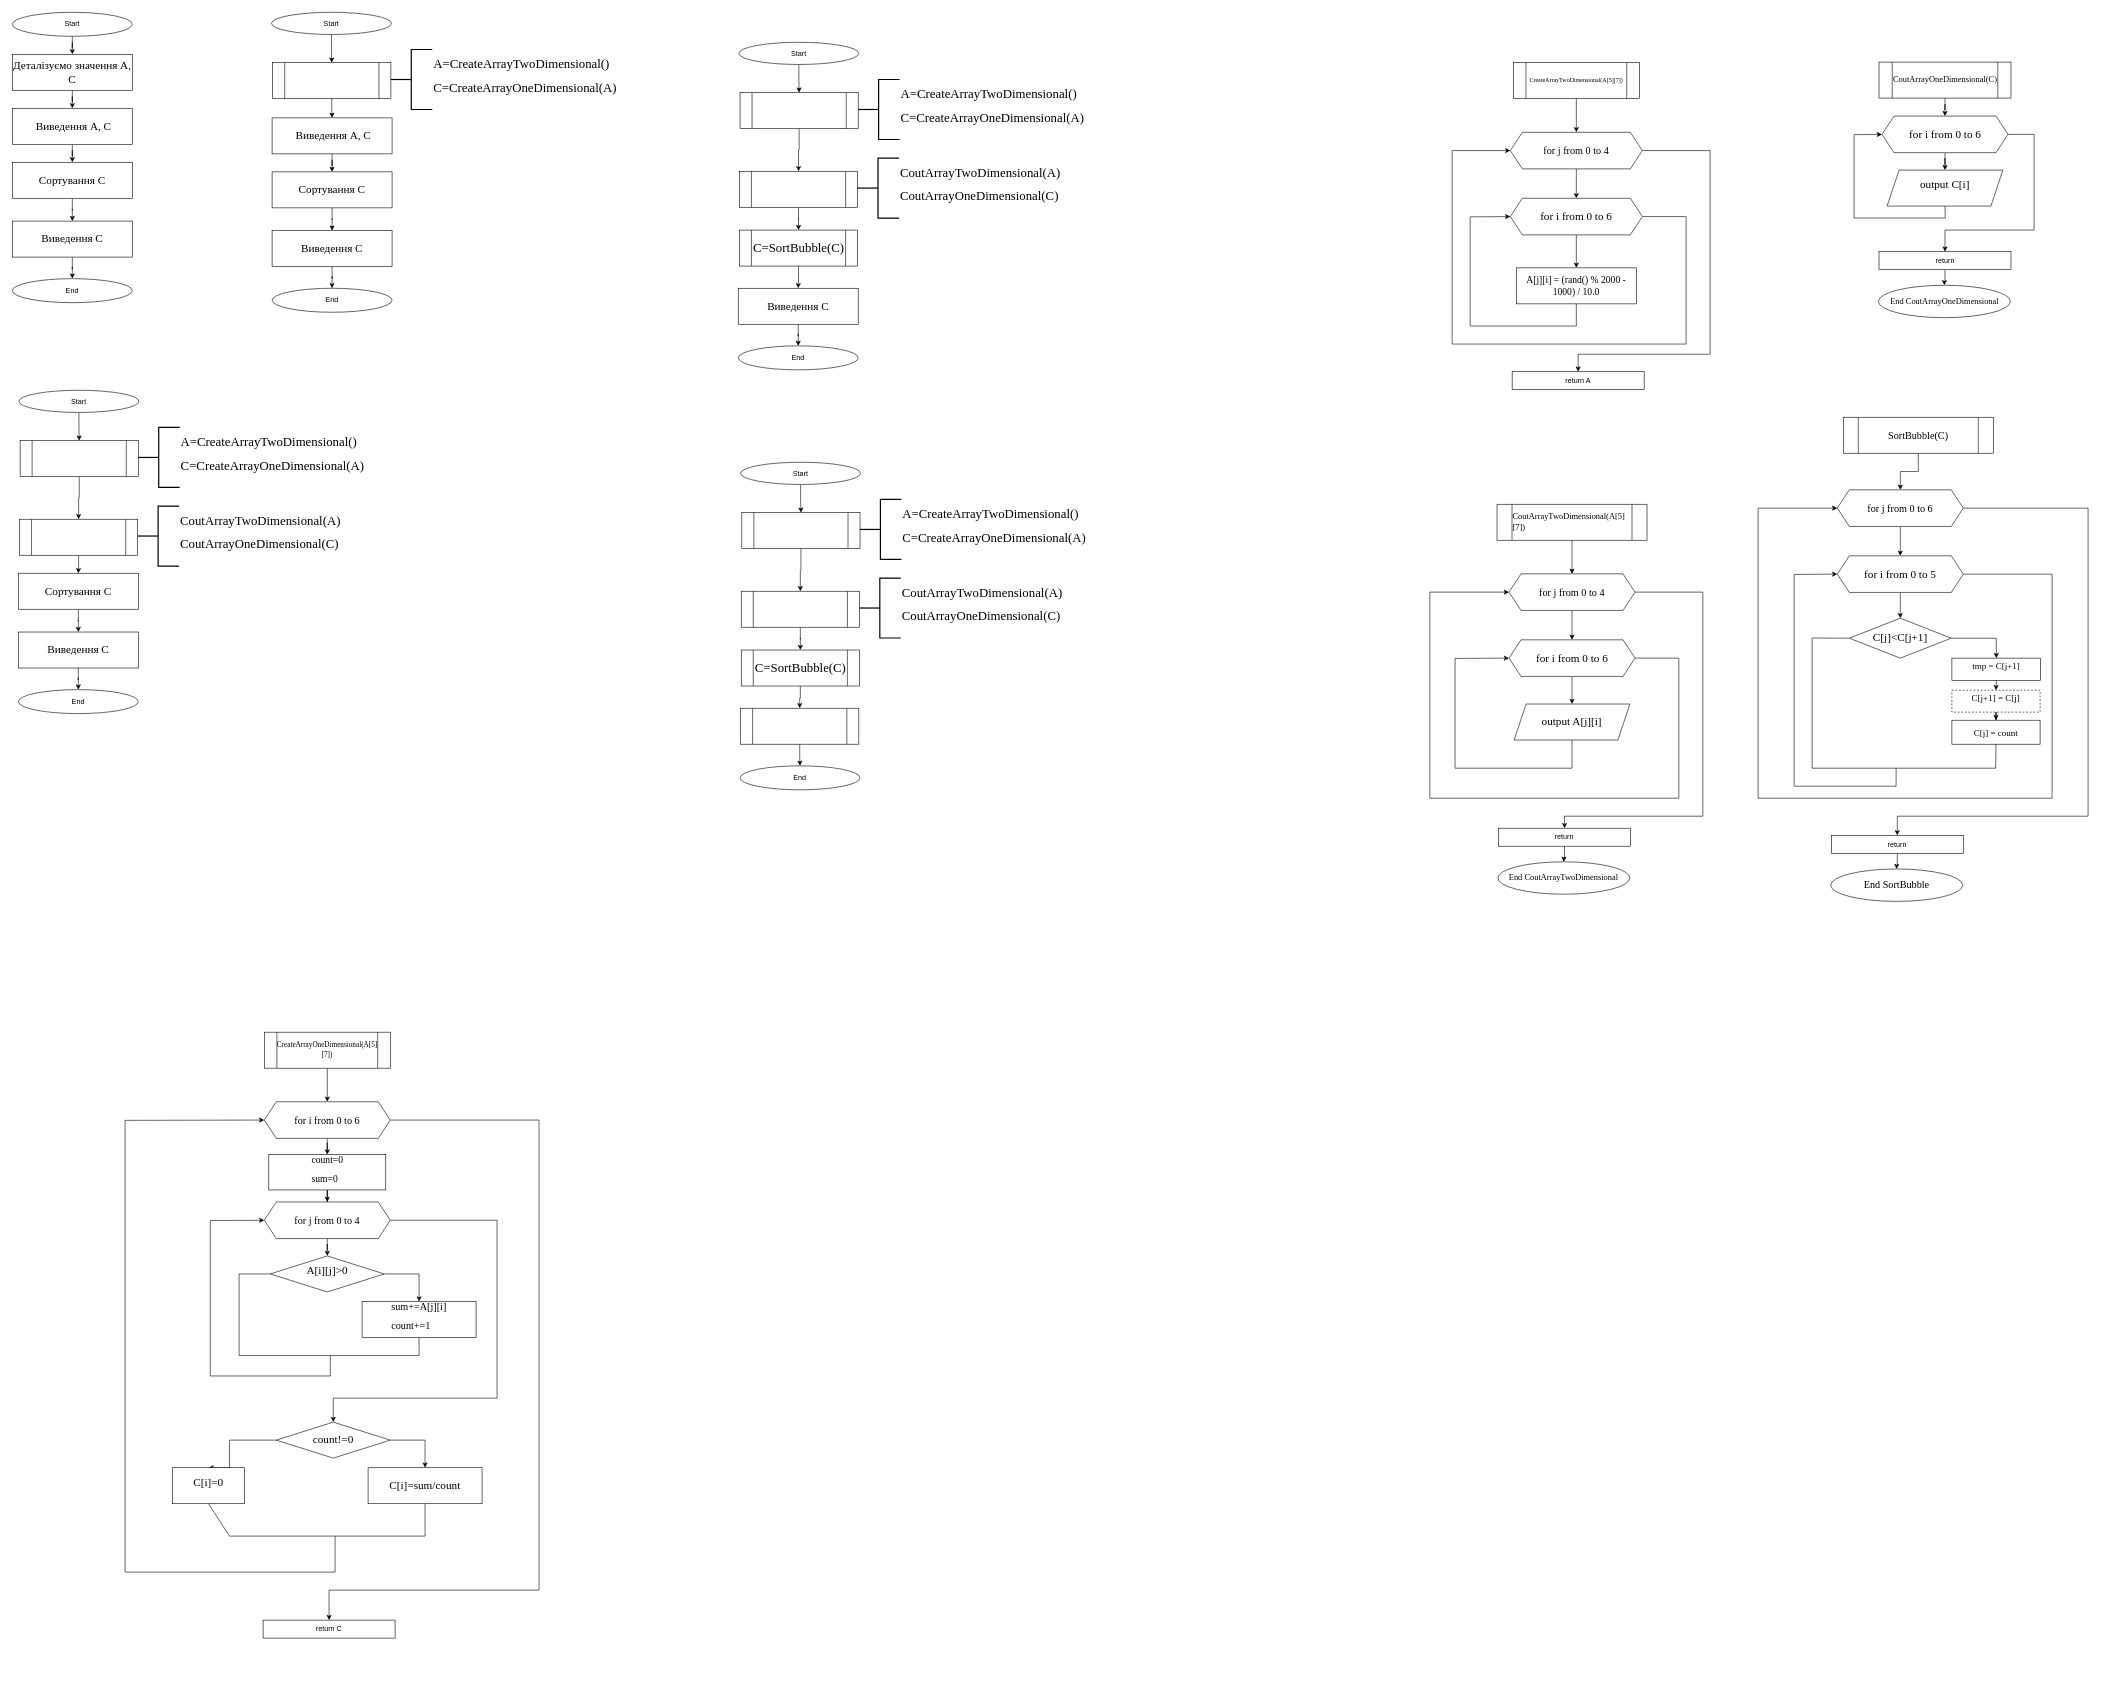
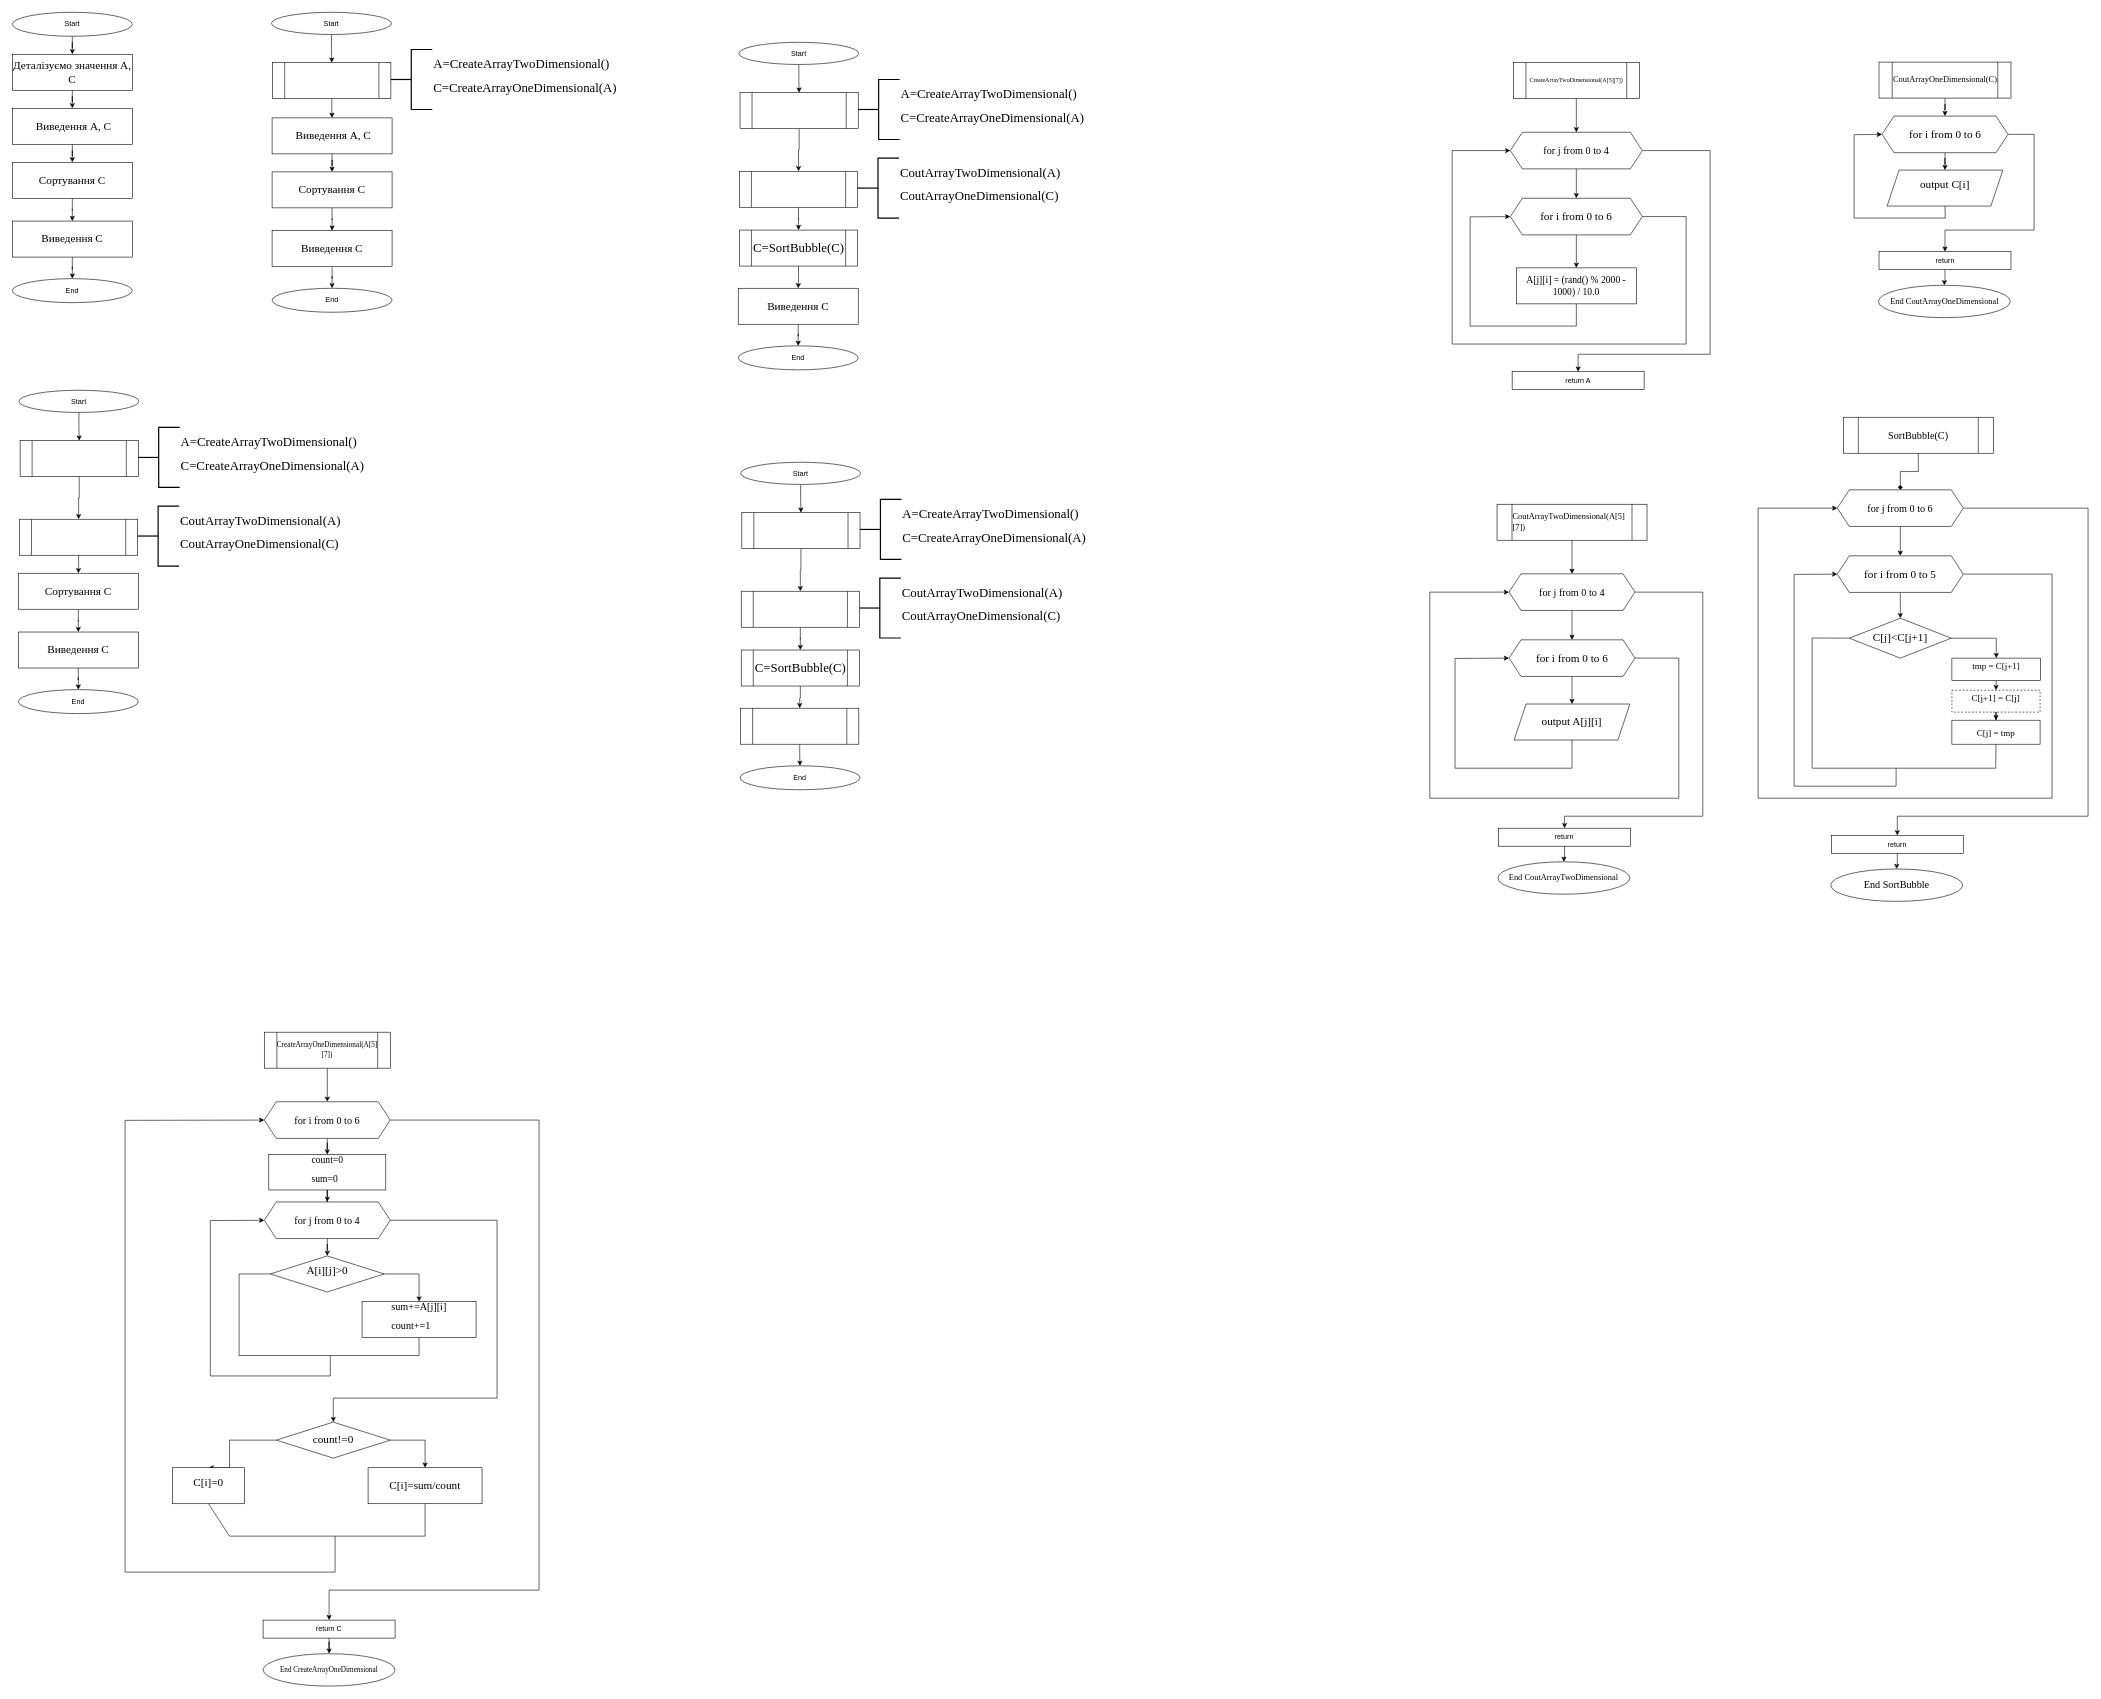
edge "SortBubble(C)" -> "for j from 0 to 6": arrowhead classic -> diamond
node "C[j] = count": label "C[j] = count" -> "C[j] = tmp"
edge "return С" -> "End CreateArrayOneDimensional": added
node "End CreateArrayOneDimensional": added
